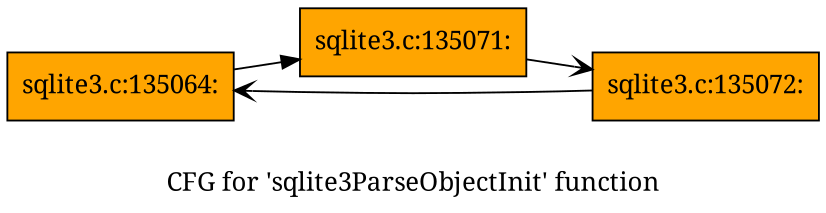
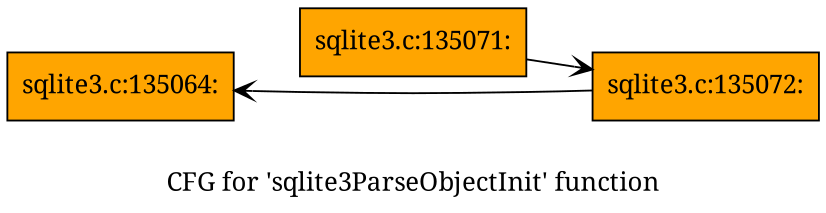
edge "sqlite3.c:135064:" -> "sqlite3.c:135071:": removed
